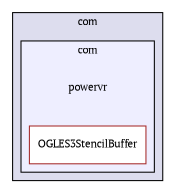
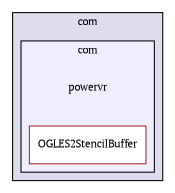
node "OGLES3StencilBuffer": label "OGLES3StencilBuffer" -> "OGLES2StencilBuffer"
